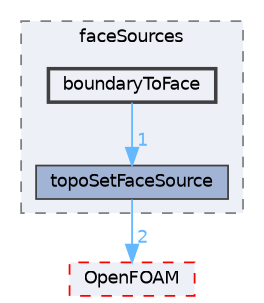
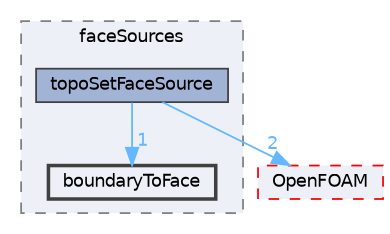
edge "boundaryToFace" -> "topoSetFaceSource": reversed
